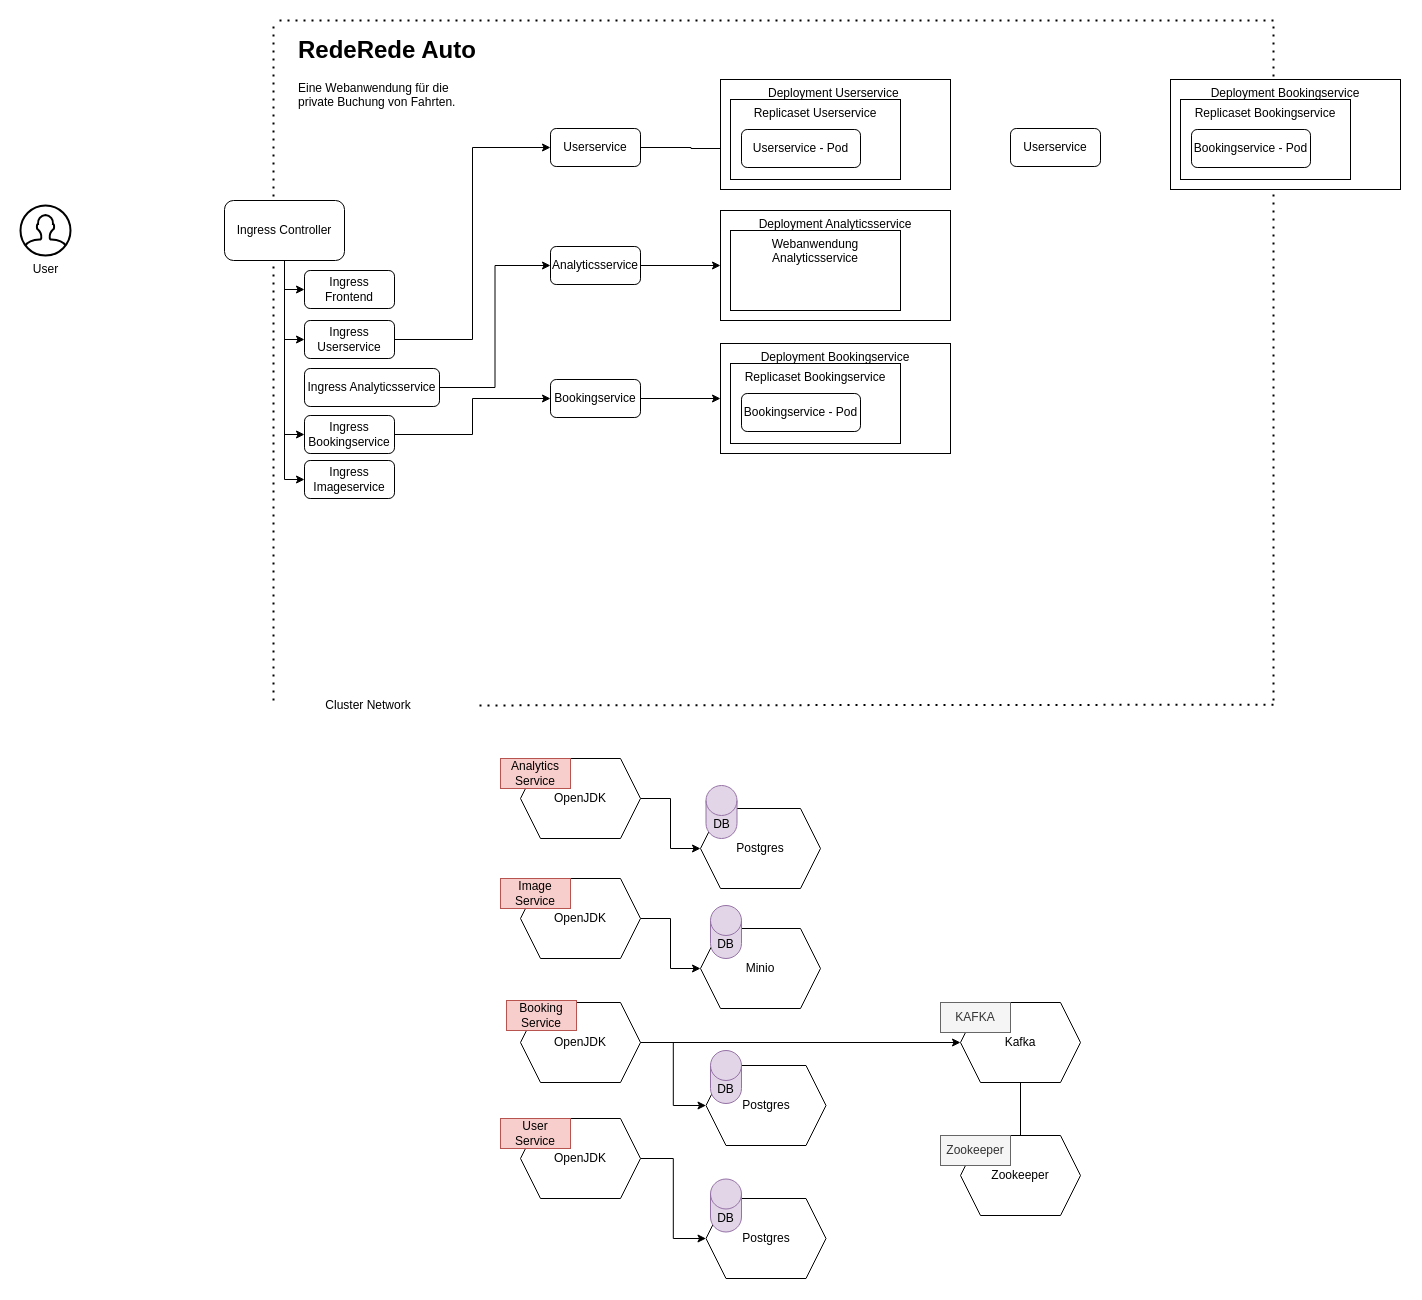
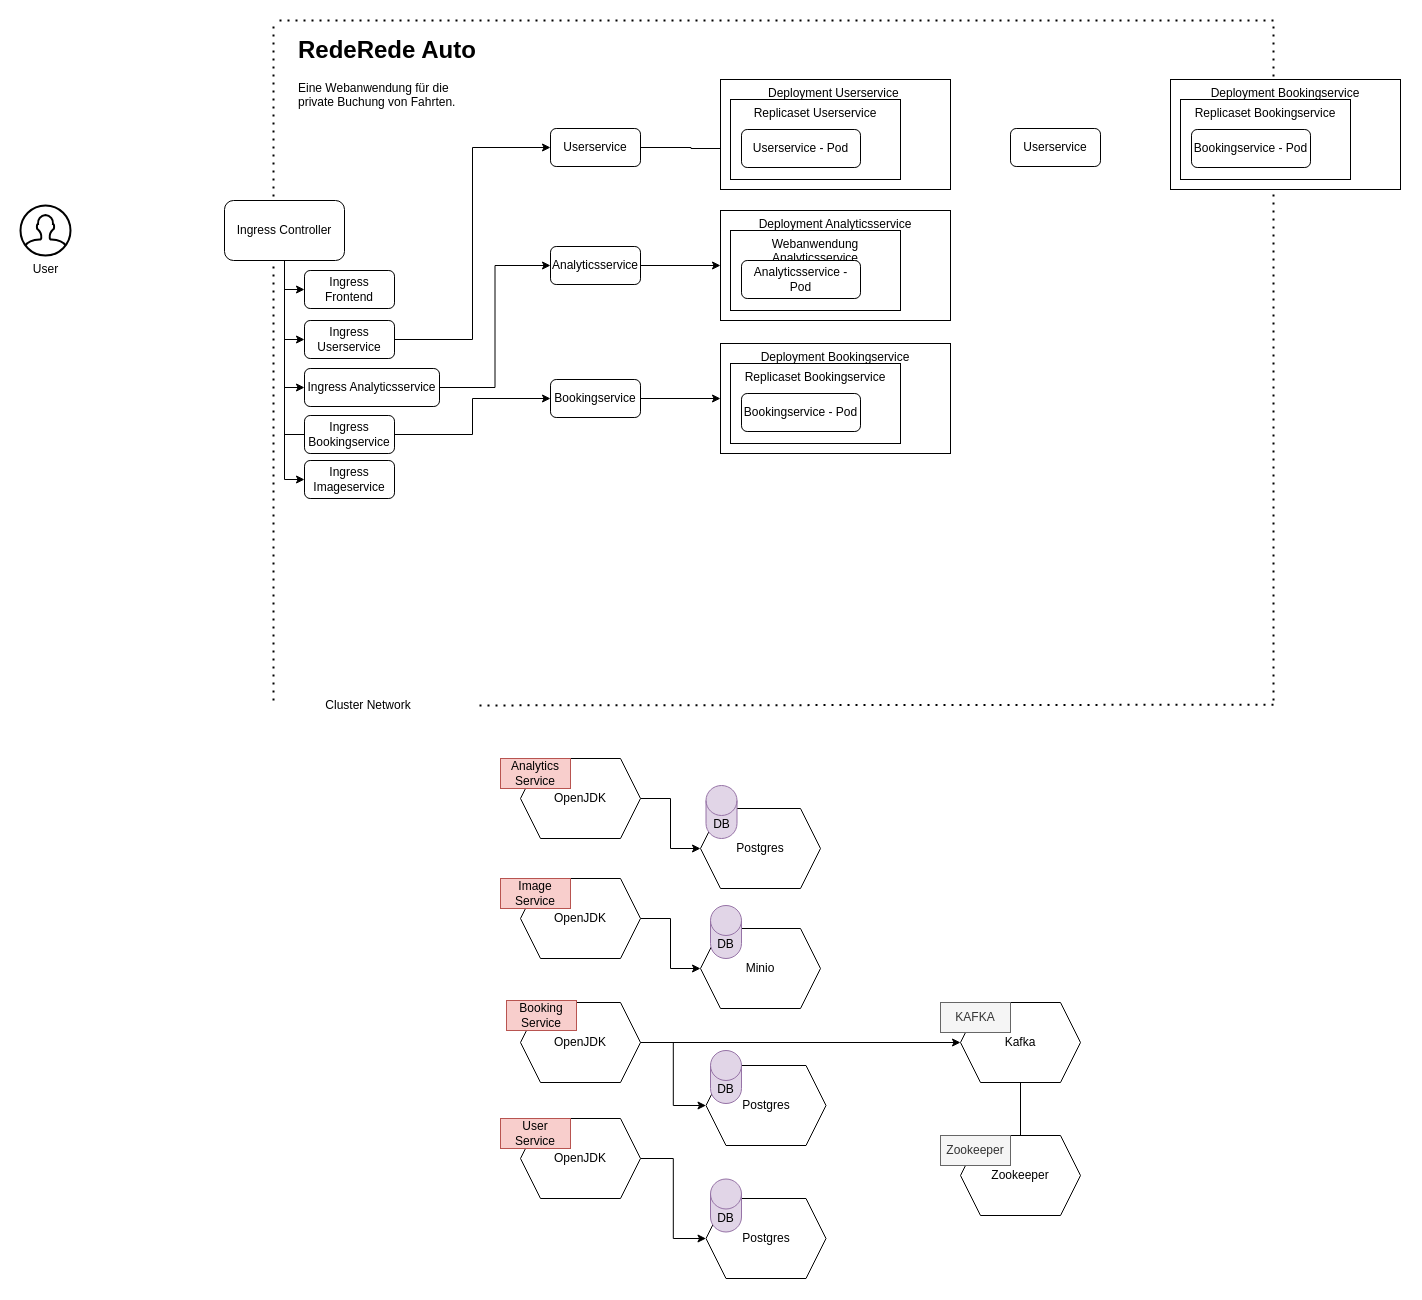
node "Analyticsservice - Pod": added
edge "Ingress Controller" -> "Ingress Analyticsservice": added
edge "Ingress Controller" -> "Ingress Bookingservice": arrowhead classic -> none
